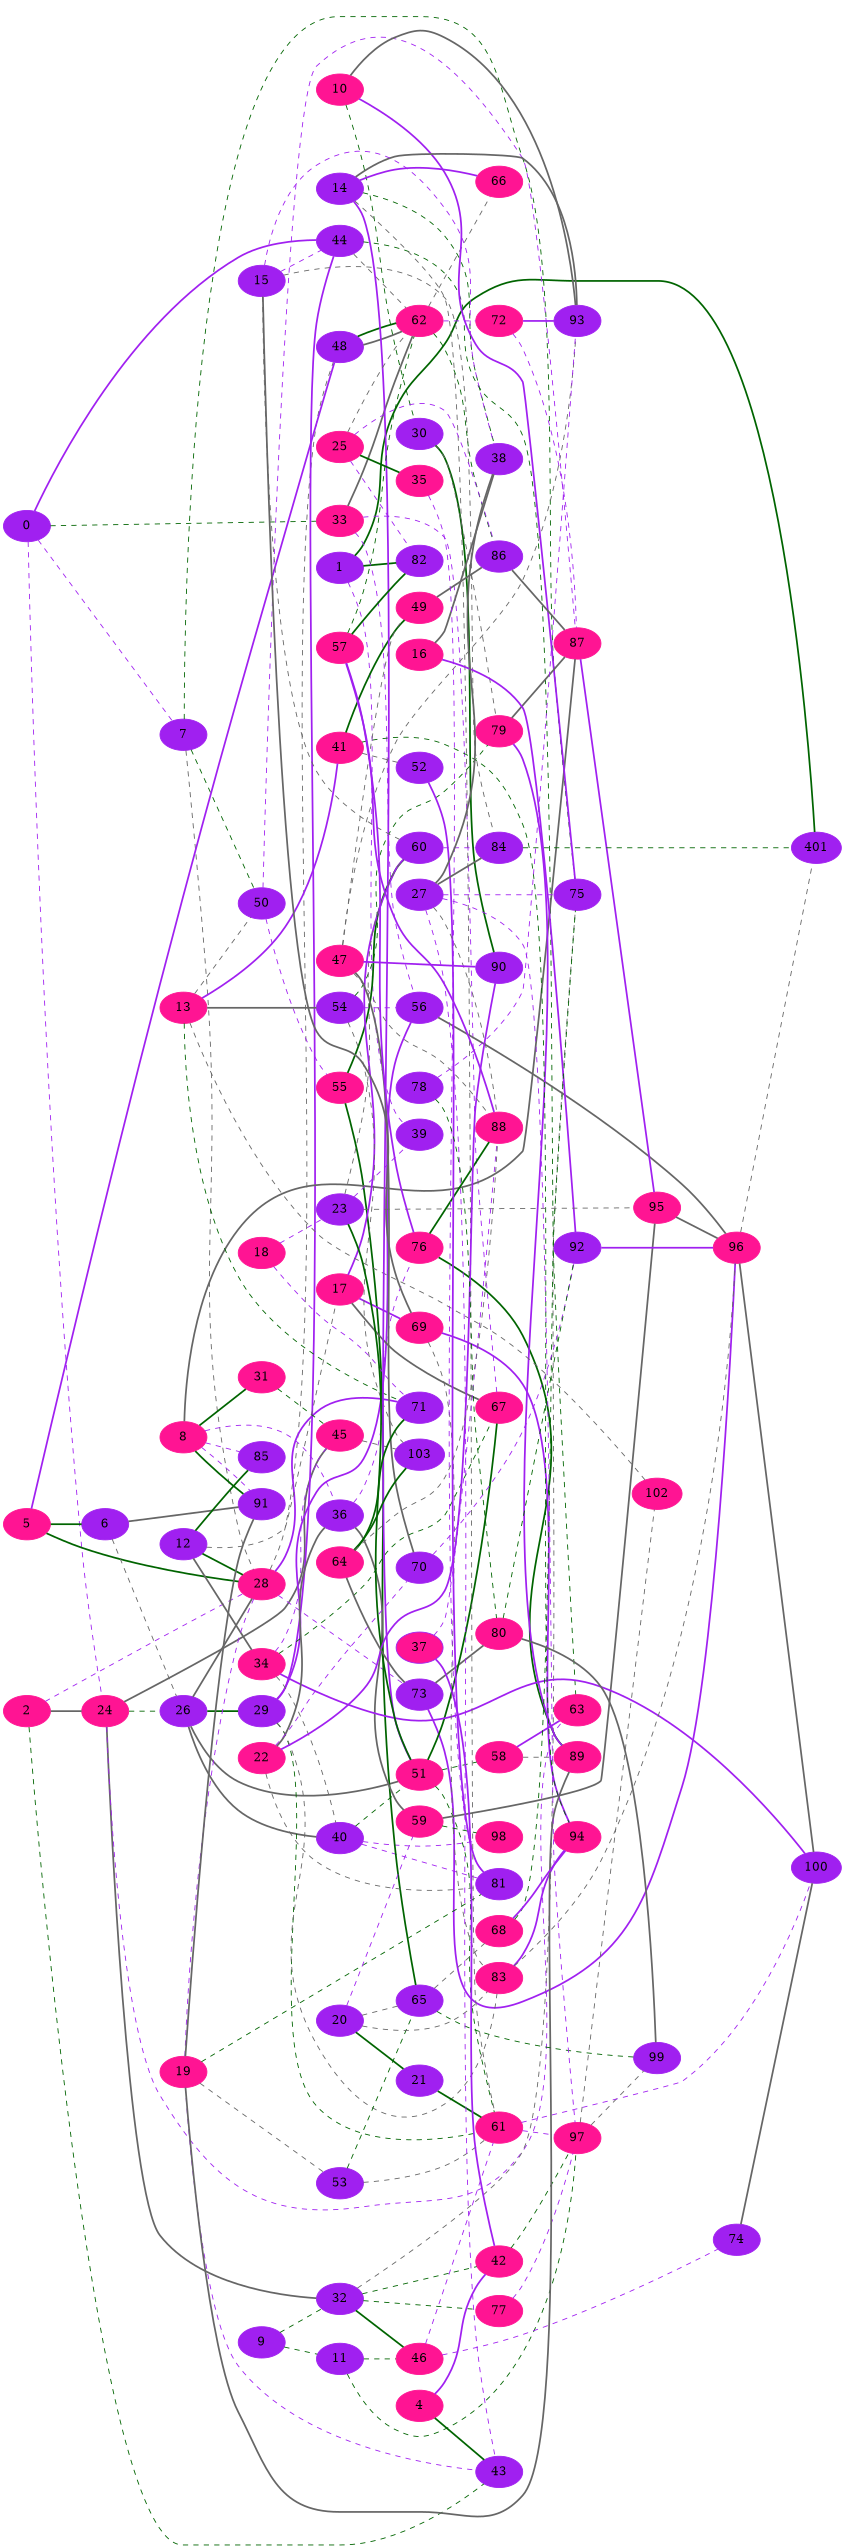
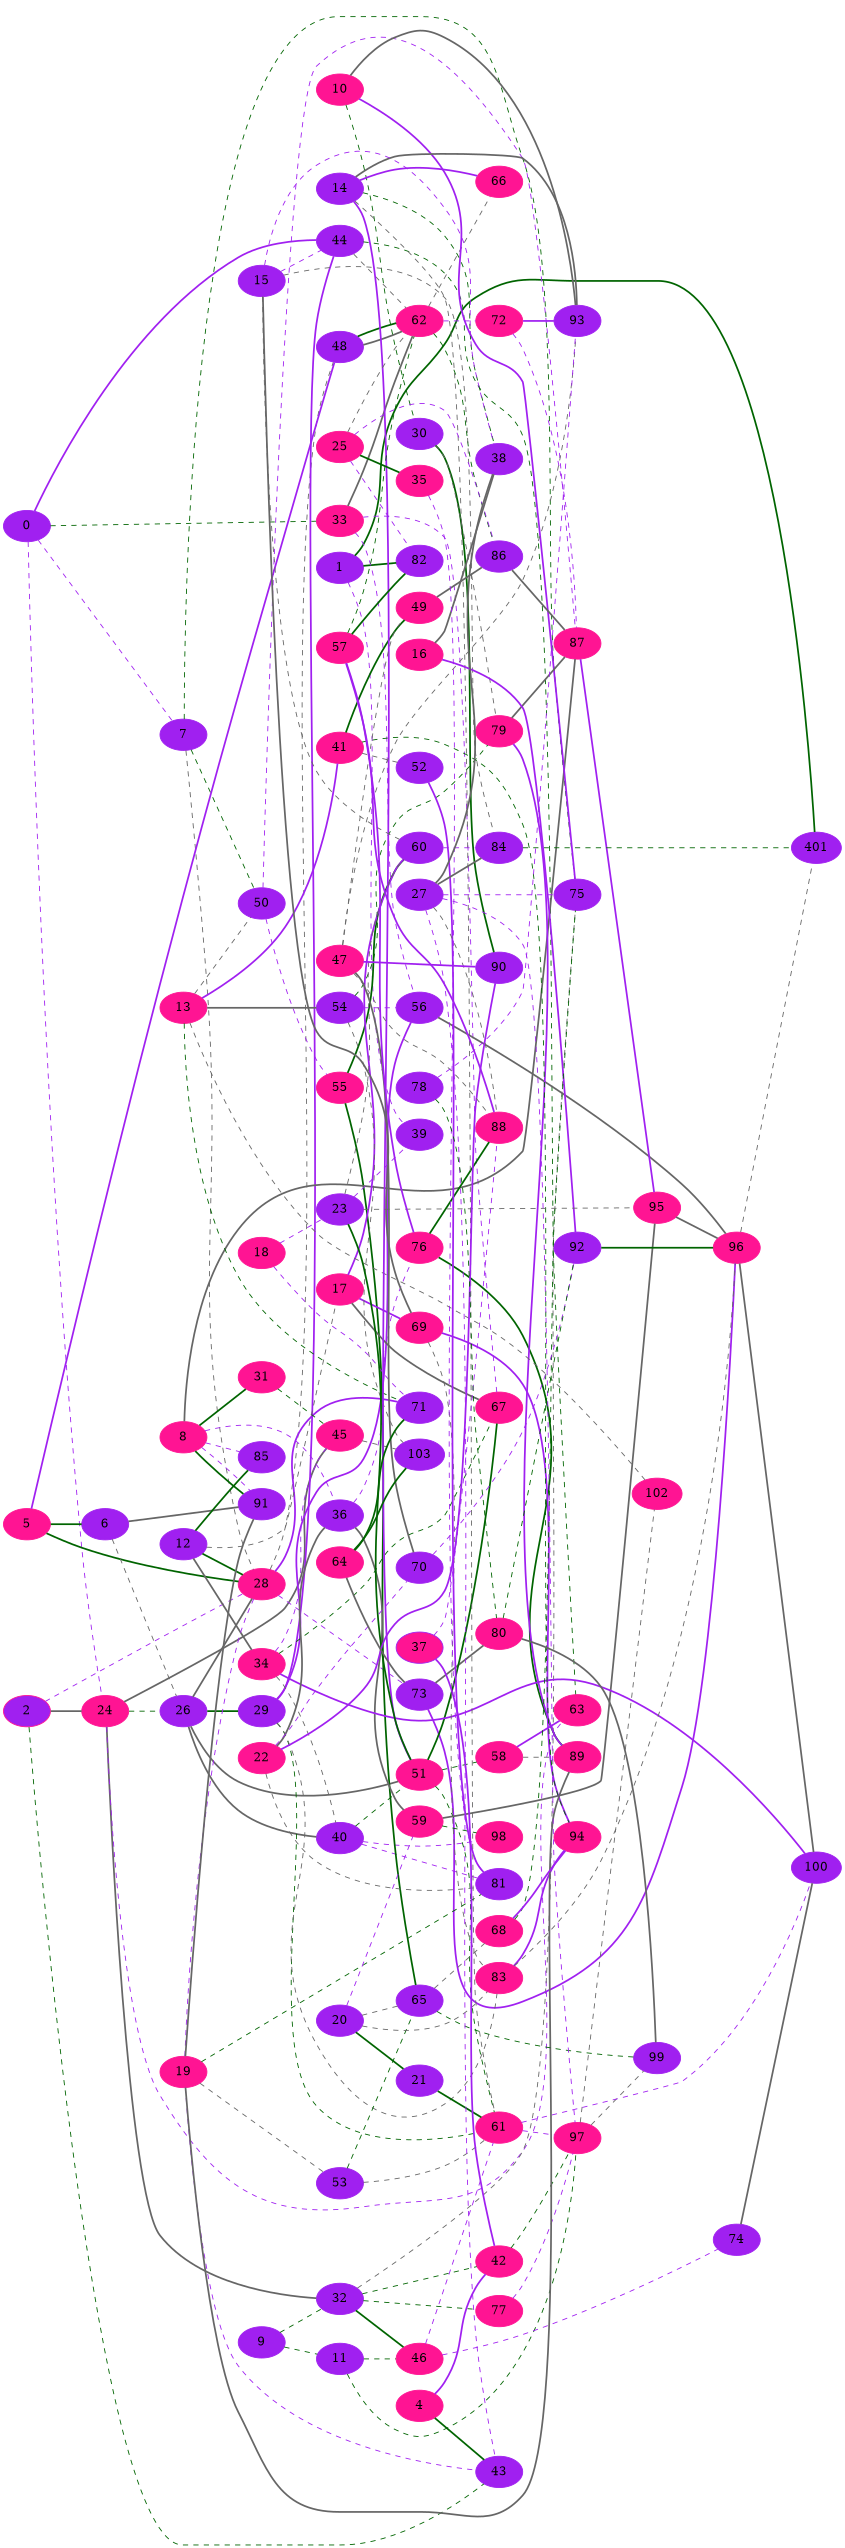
edge "92" -- "96": color purple -> darkgreen
edge "88" -- "64": removed
node "2": fillcolor deeppink -> purple
